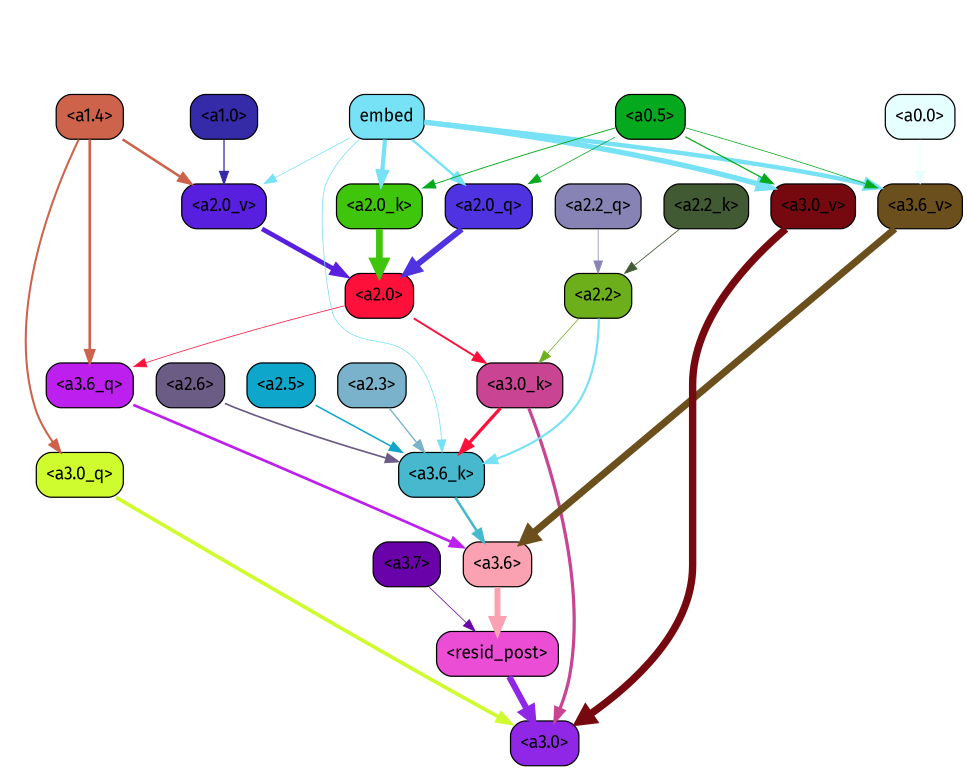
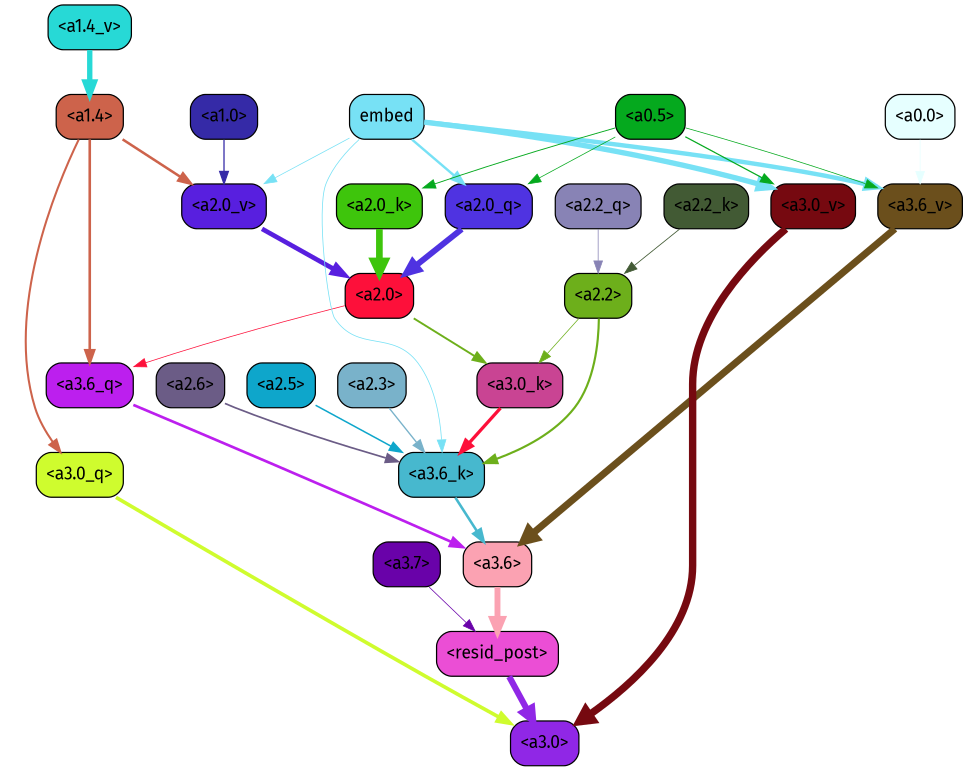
node "<a1.4_v>": added
edge "embed" -> "<a2.0_k>": removed
edge "<a2.0>" -> "<a3.0_k>": color #fd103a -> #6daf1b
edge "<a2.2>" -> "<a3.6_k>": color #77e1f5 -> #6daf1b
edge "<a3.0_k>" -> "<a3.0>": removed
